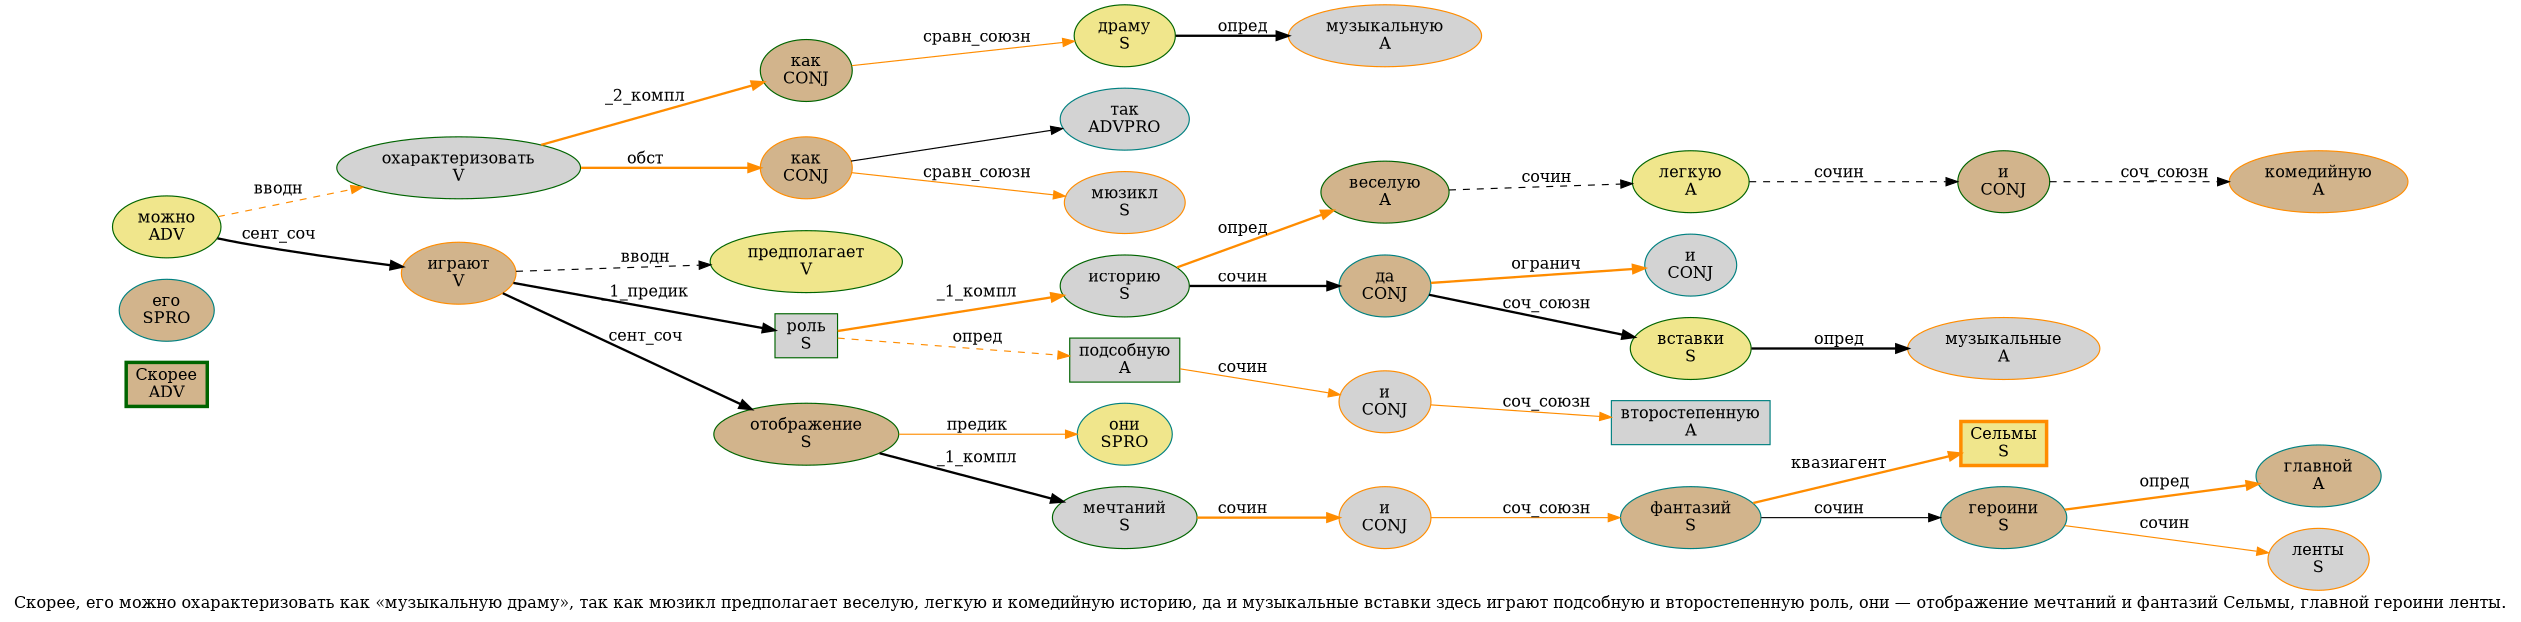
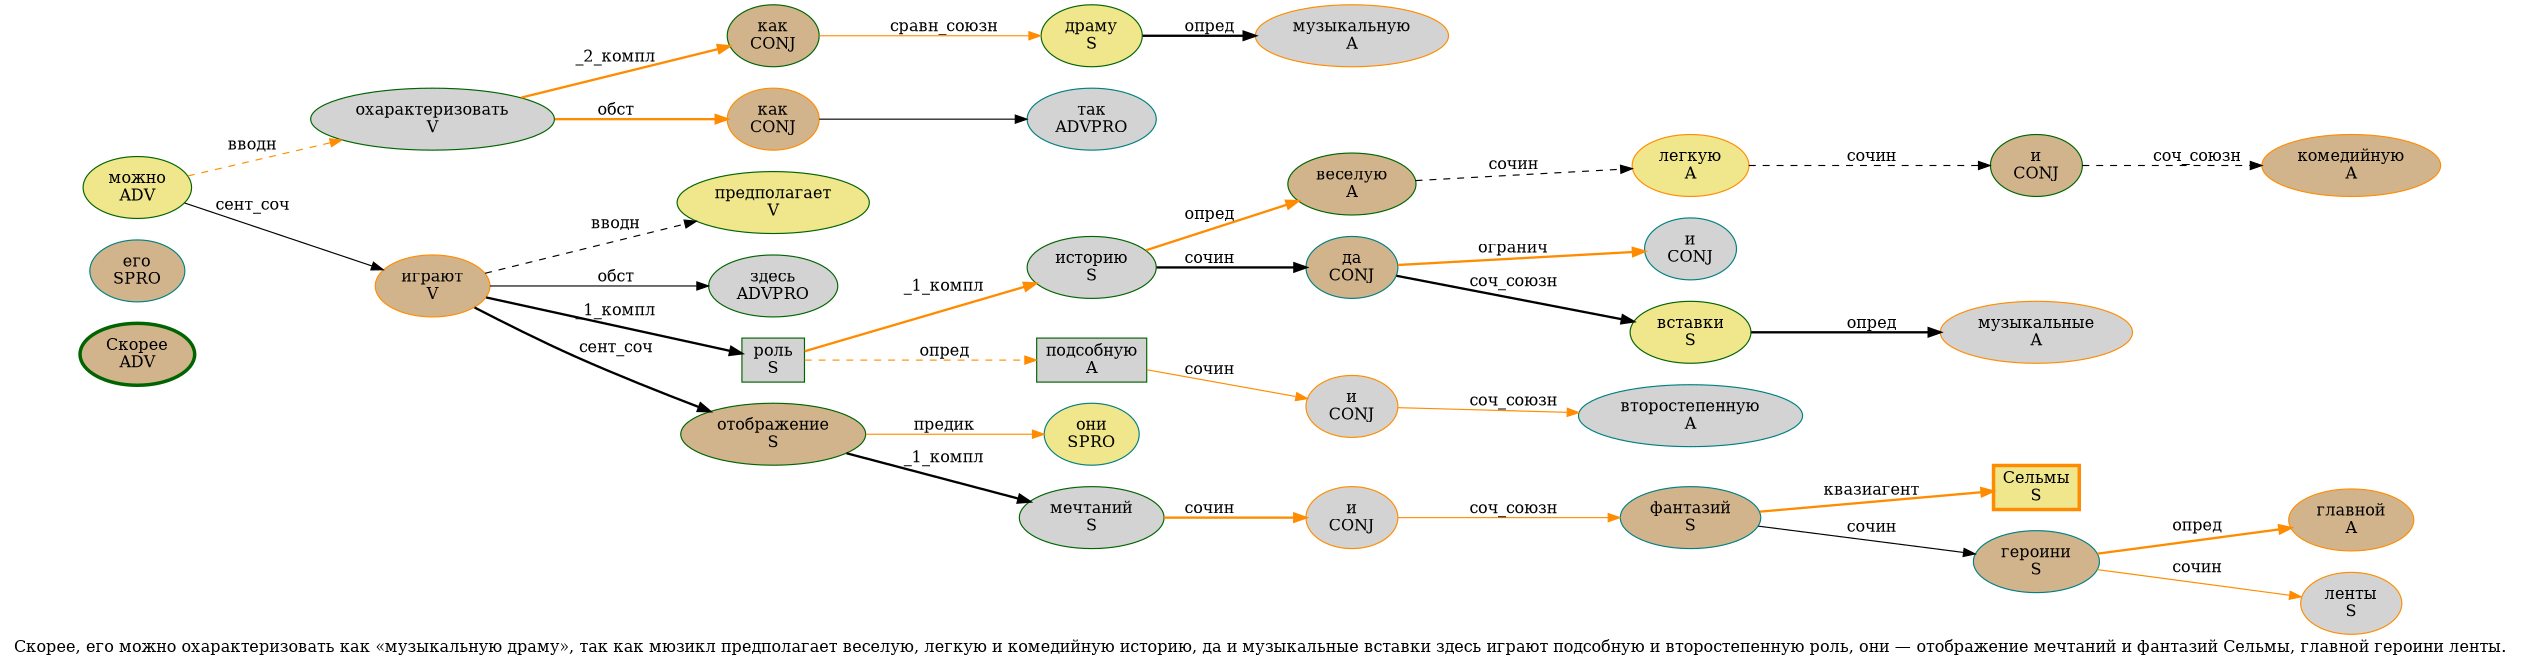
node "легкую A": color darkgreen -> darkorange
node "мюзикл S": removed
edge "можно ADV" -> "играют V": style bold -> solid
node "здесь ADVPRO": added
edge "играют V" -> "роль S": label "_1_предик" -> "_1_компл"
node "Скорее ADV": shape box -> ellipse
node "второстепенную A": shape box -> ellipse
node "главной A": color teal -> darkorange
